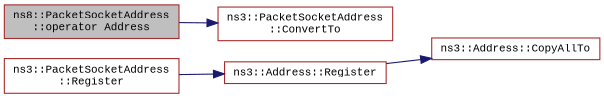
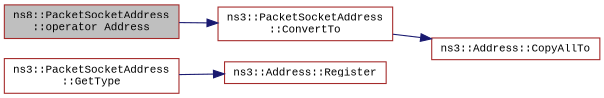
edge "ns3::Address::Register" -> "ns3::Address::CopyAllTo": now "ns3::PacketSocketAddress ::ConvertTo" -> "ns3::Address::CopyAllTo"
node "ns3::PacketSocketAddress ::Register": label "ns3::PacketSocketAddress ::Register" -> "ns3::PacketSocketAddress ::GetType"
